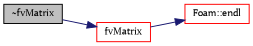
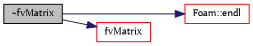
edge "fvMatrix" -> "Foam::endl": now "~fvMatrix" -> "Foam::endl"
